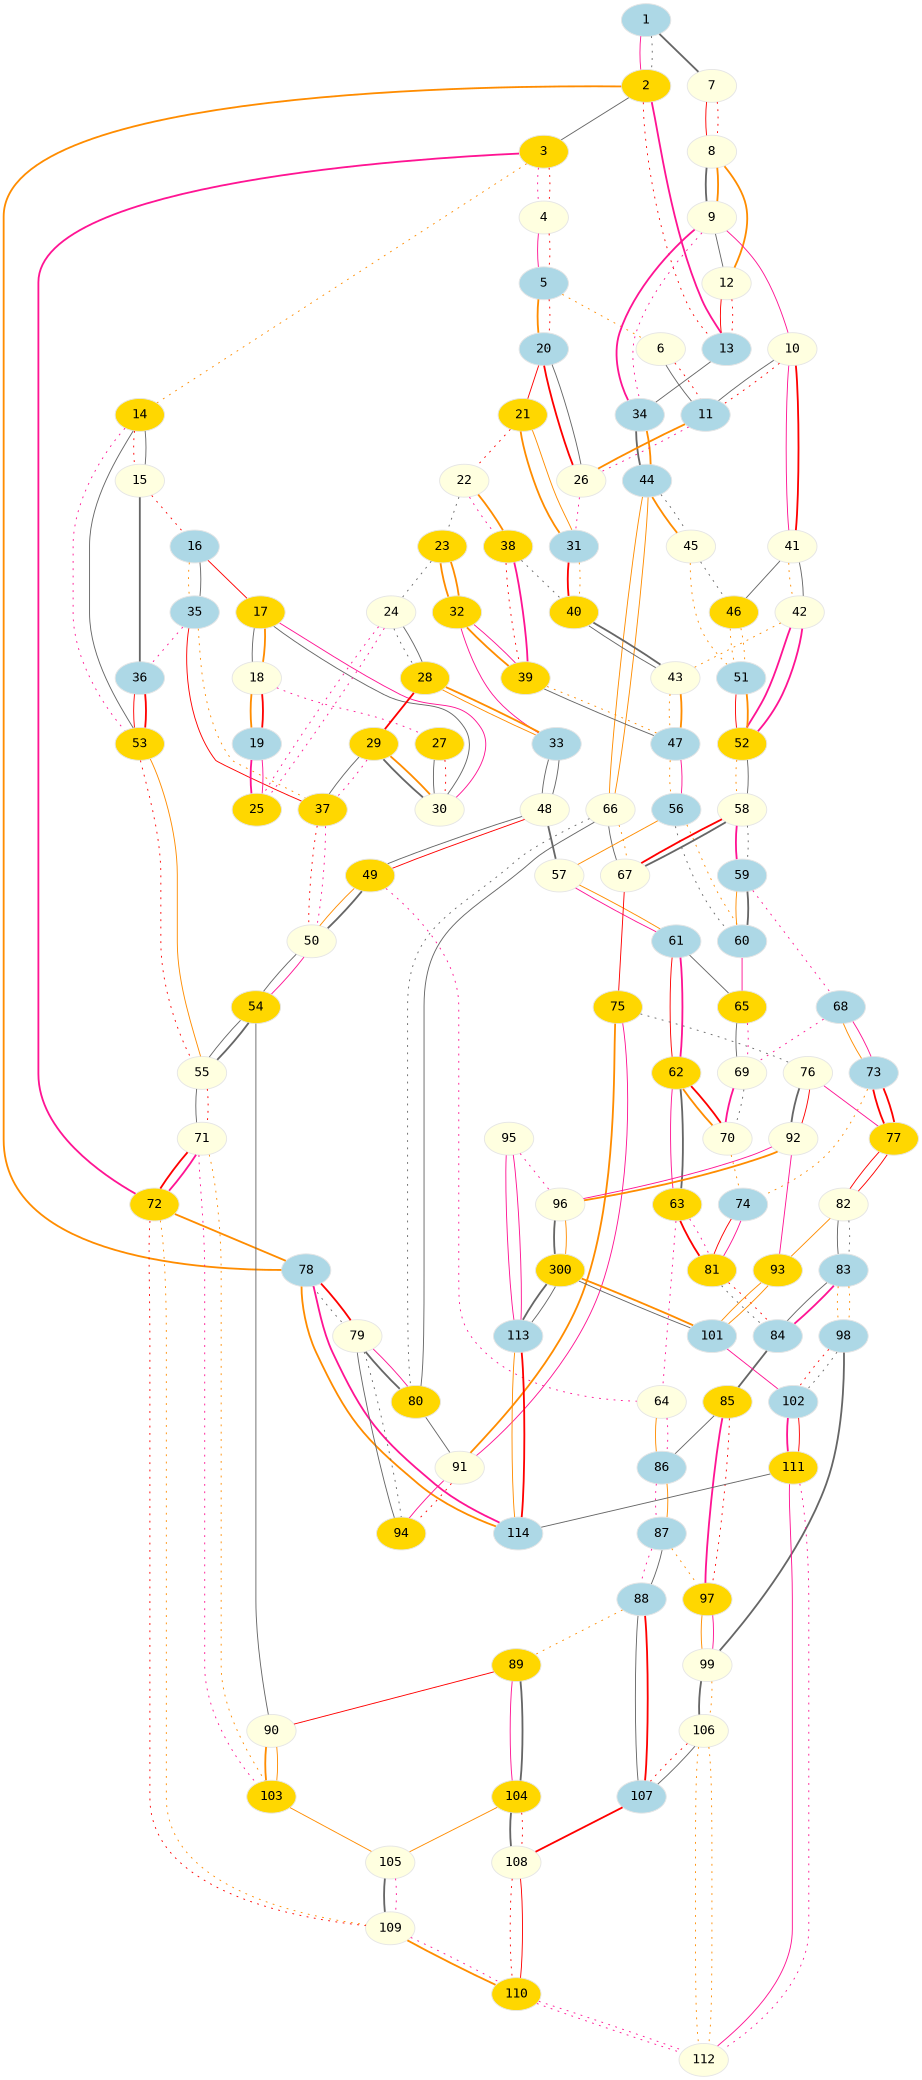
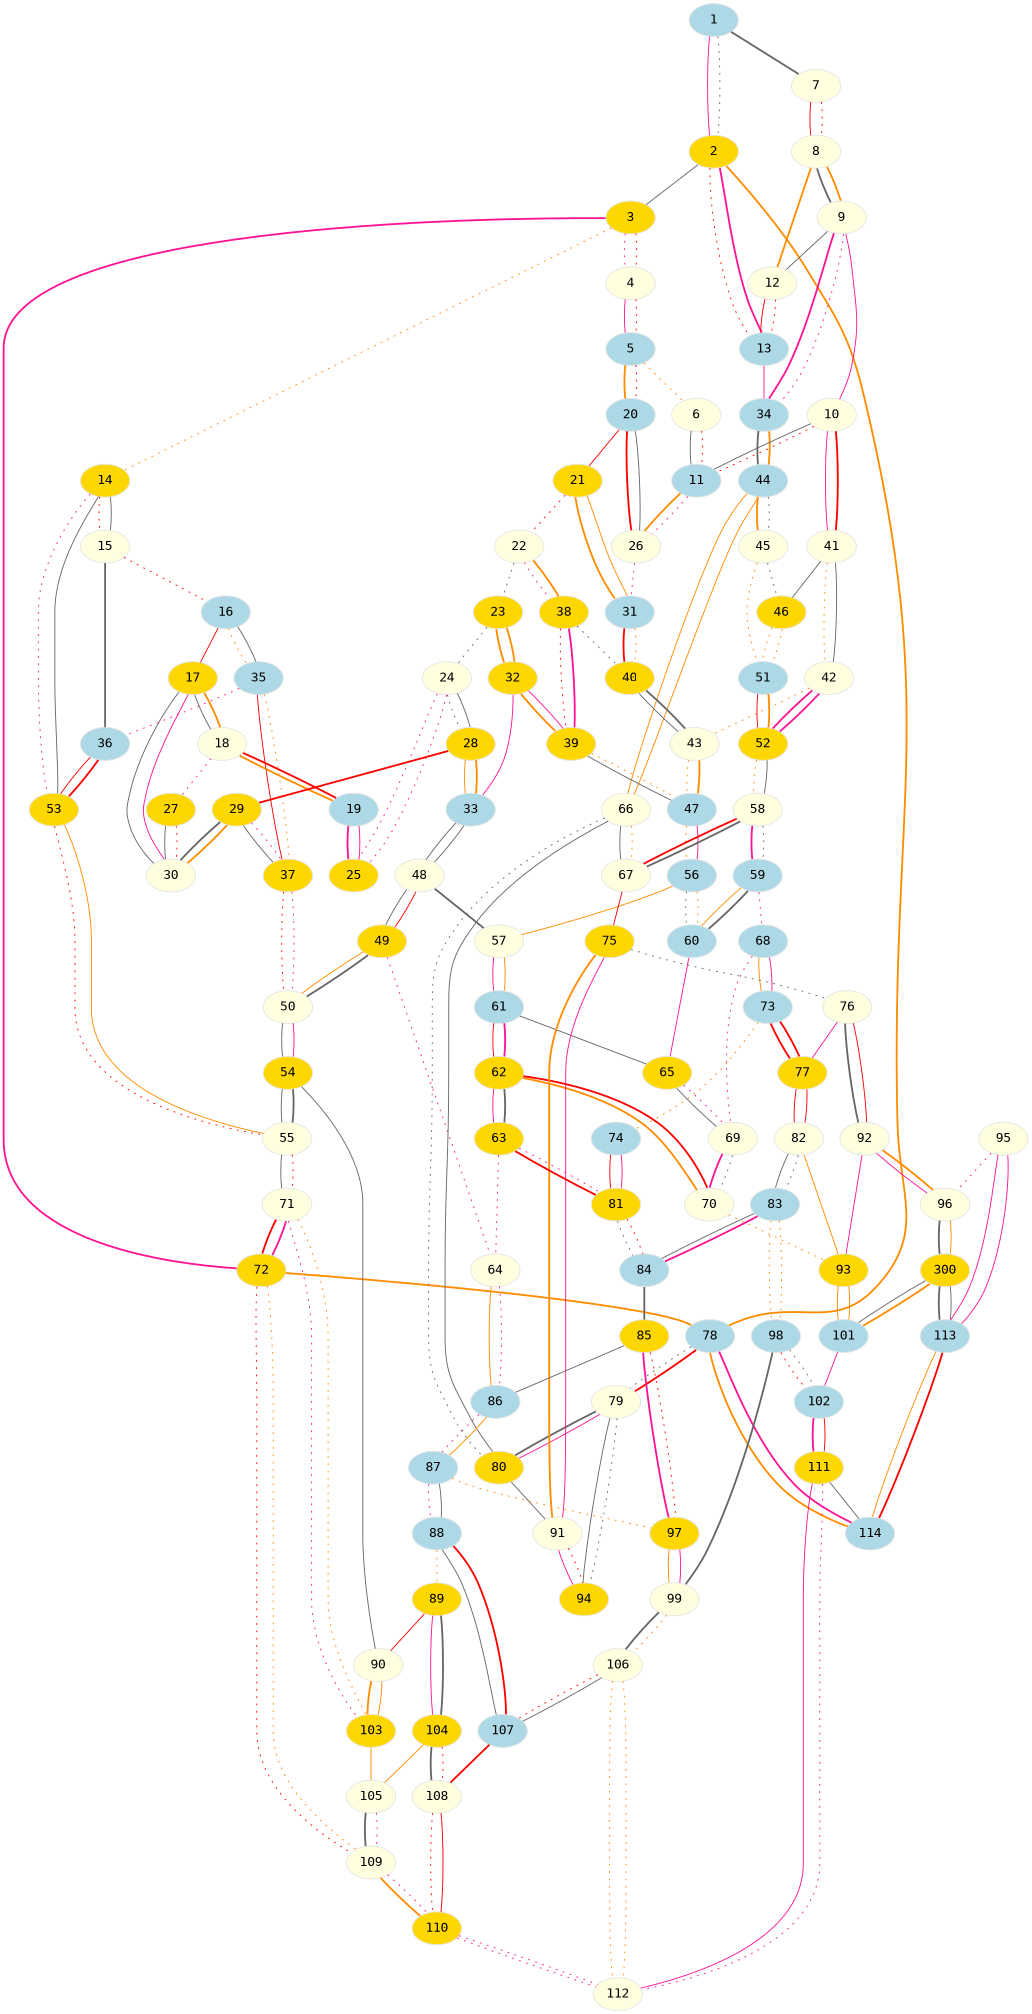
edge "13" -- "34": color gray40 -> deeppink
edge "70" -- "74": now "70" -- "93"
